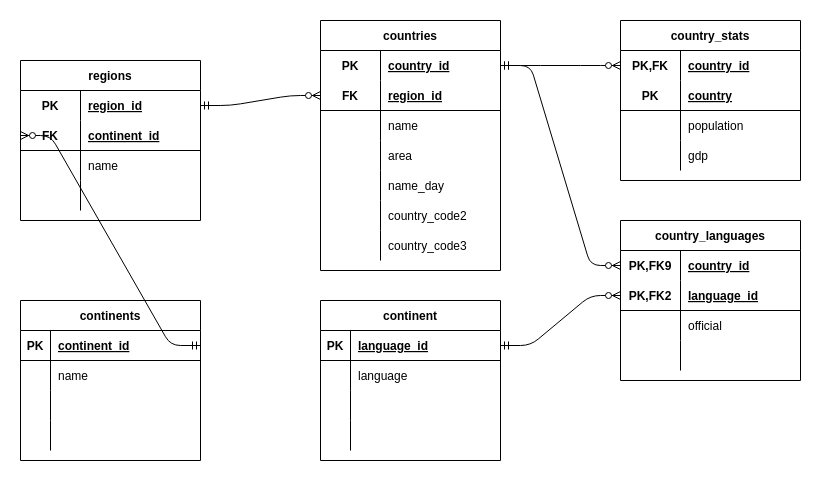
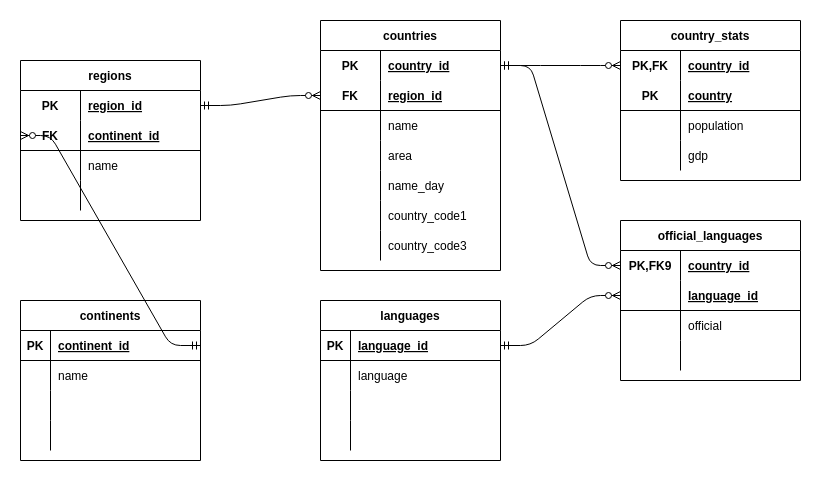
node "country_code2": label "country_code2" -> "country_code1"
node "country_languages": label "country_languages" -> "official_languages"
node "PK,FK2": removed
node "continent": label "continent" -> "languages"
